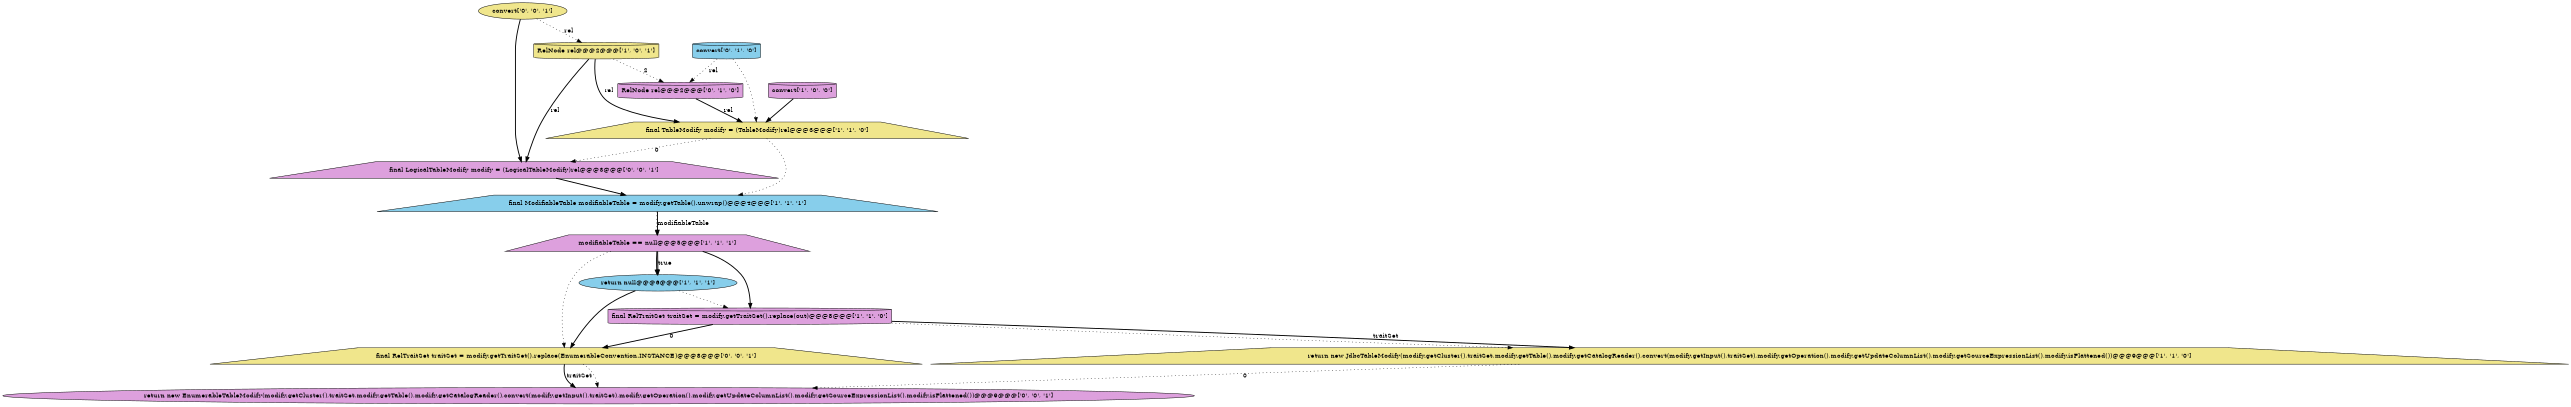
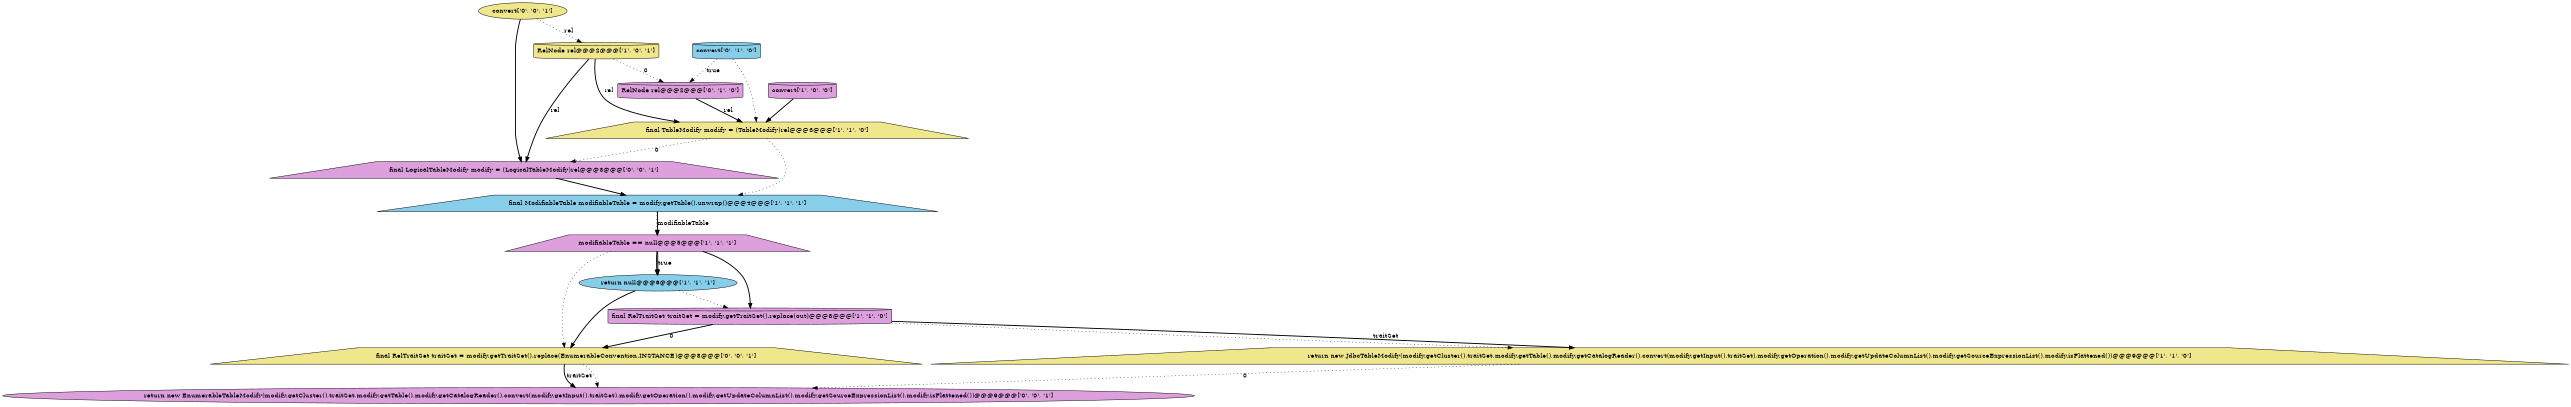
edge "RelNode rel@@@2@@@['1', '0', '1']" -> "RelNode rel@@@2@@@['0', '1', '0']": label "2" -> "0"
edge "convert['0', '1', '0']" -> "RelNode rel@@@2@@@['0', '1', '0']": label "rel" -> "true"
